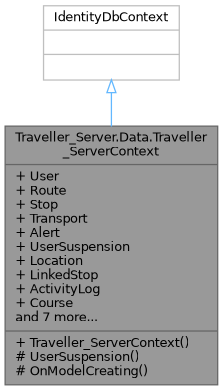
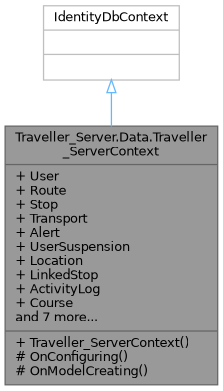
node "Traveller_Server.Data.Traveller": text "# UserSuspension()" -> "# OnConfiguring()"
